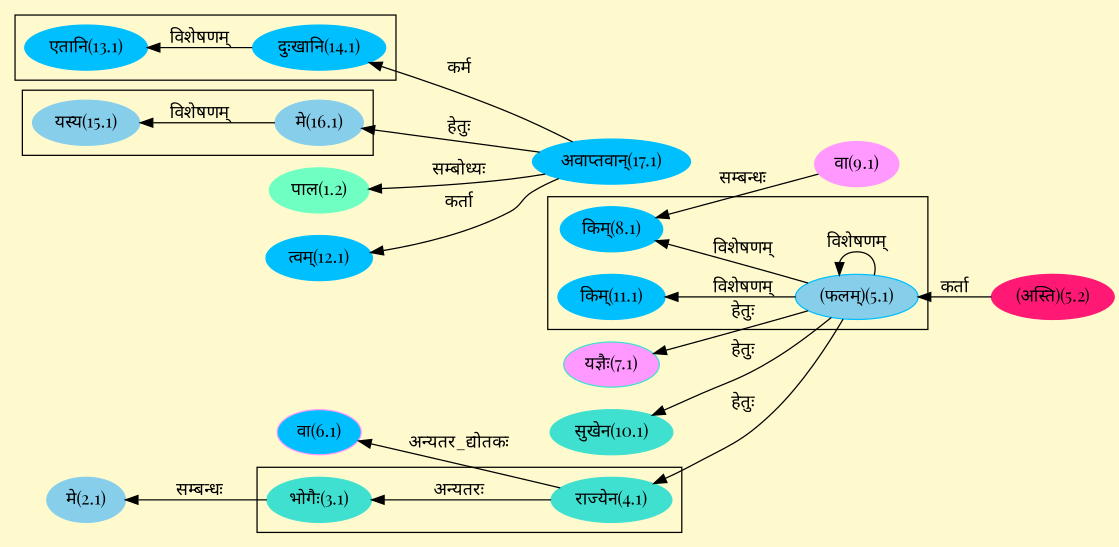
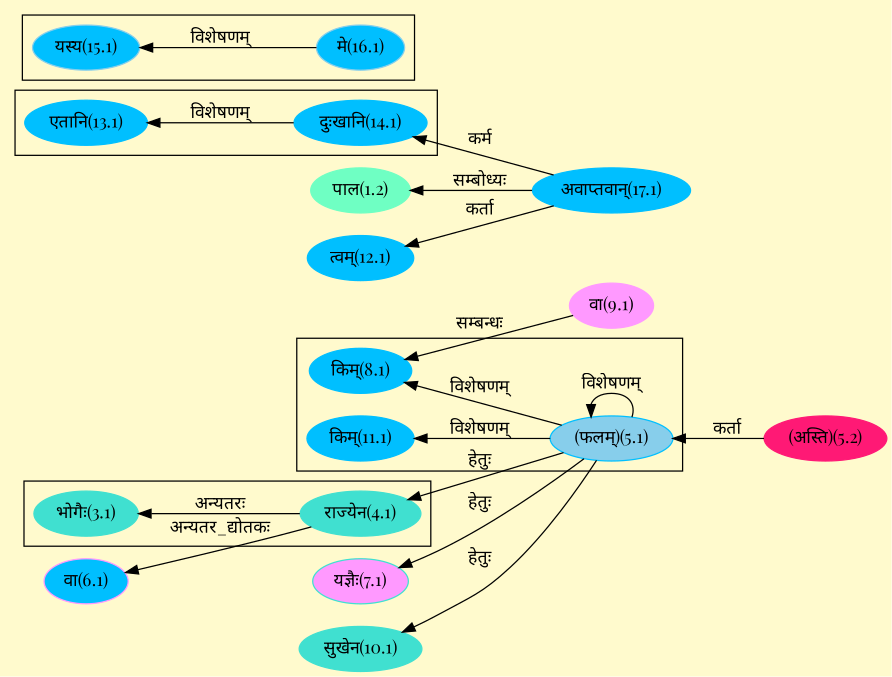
node "यस्य(15.1)": fillcolor #87ceeb -> #00bfff
node "मे(16.1)": fillcolor #87ceeb -> #00bfff
edge "अवाप्तवान्(17.1)" -> "मे(16.1)": removed, label "हेतुः"
node "मे(2.1)": removed
